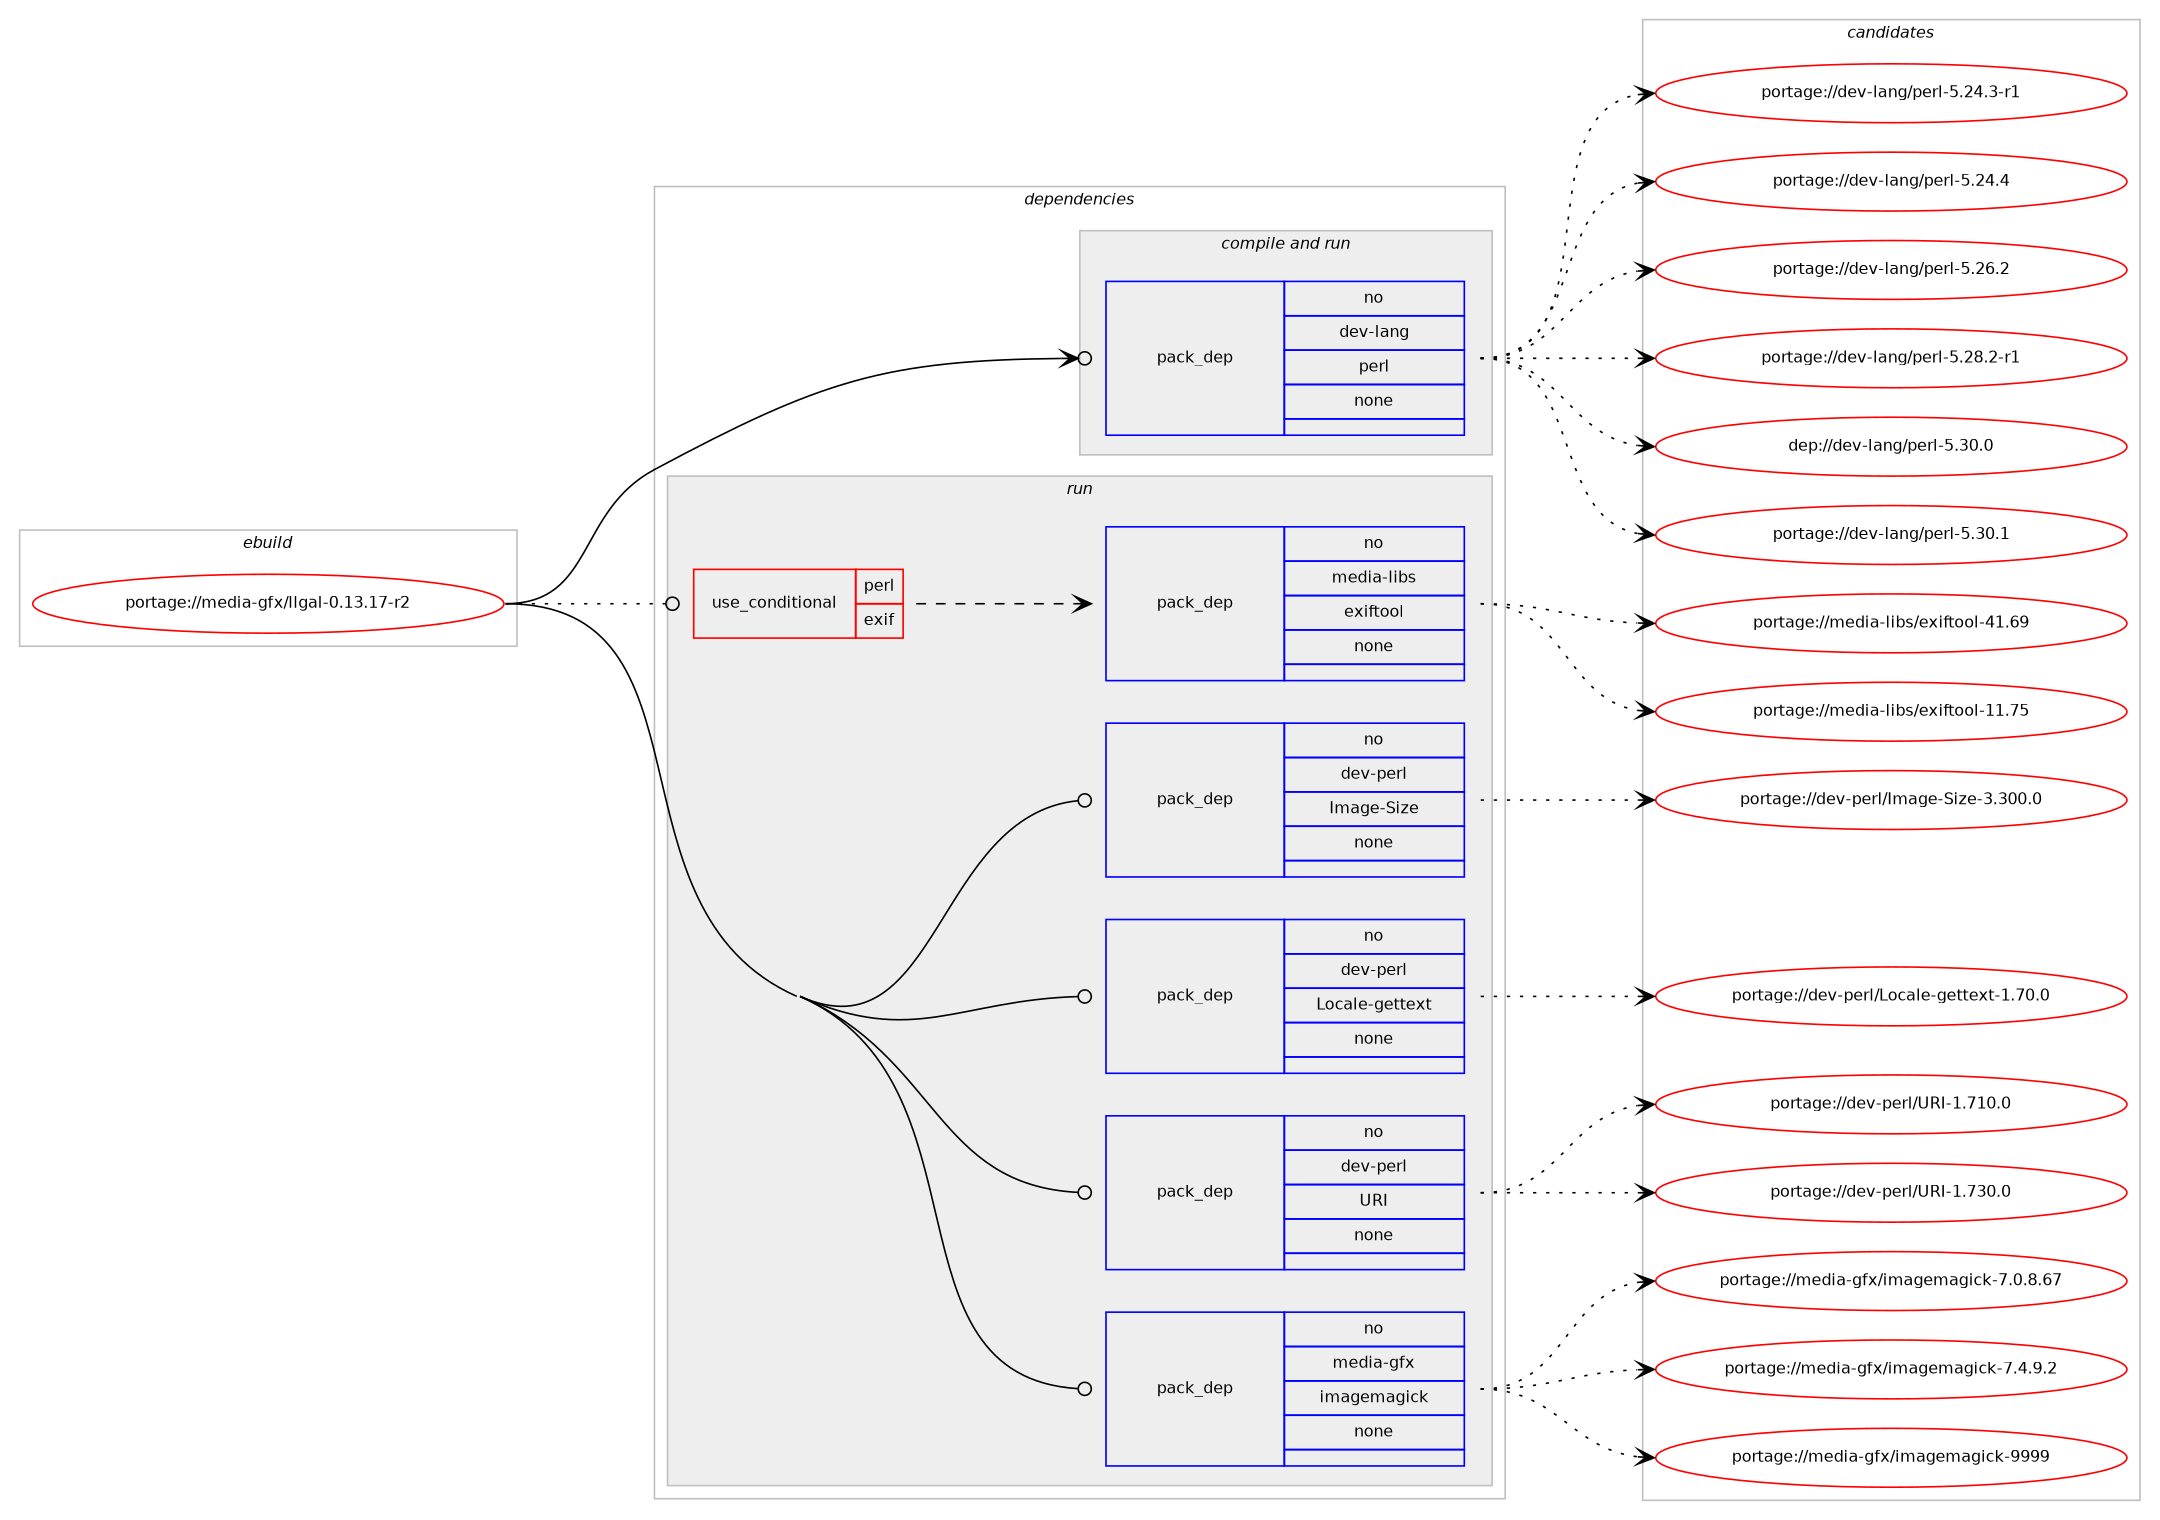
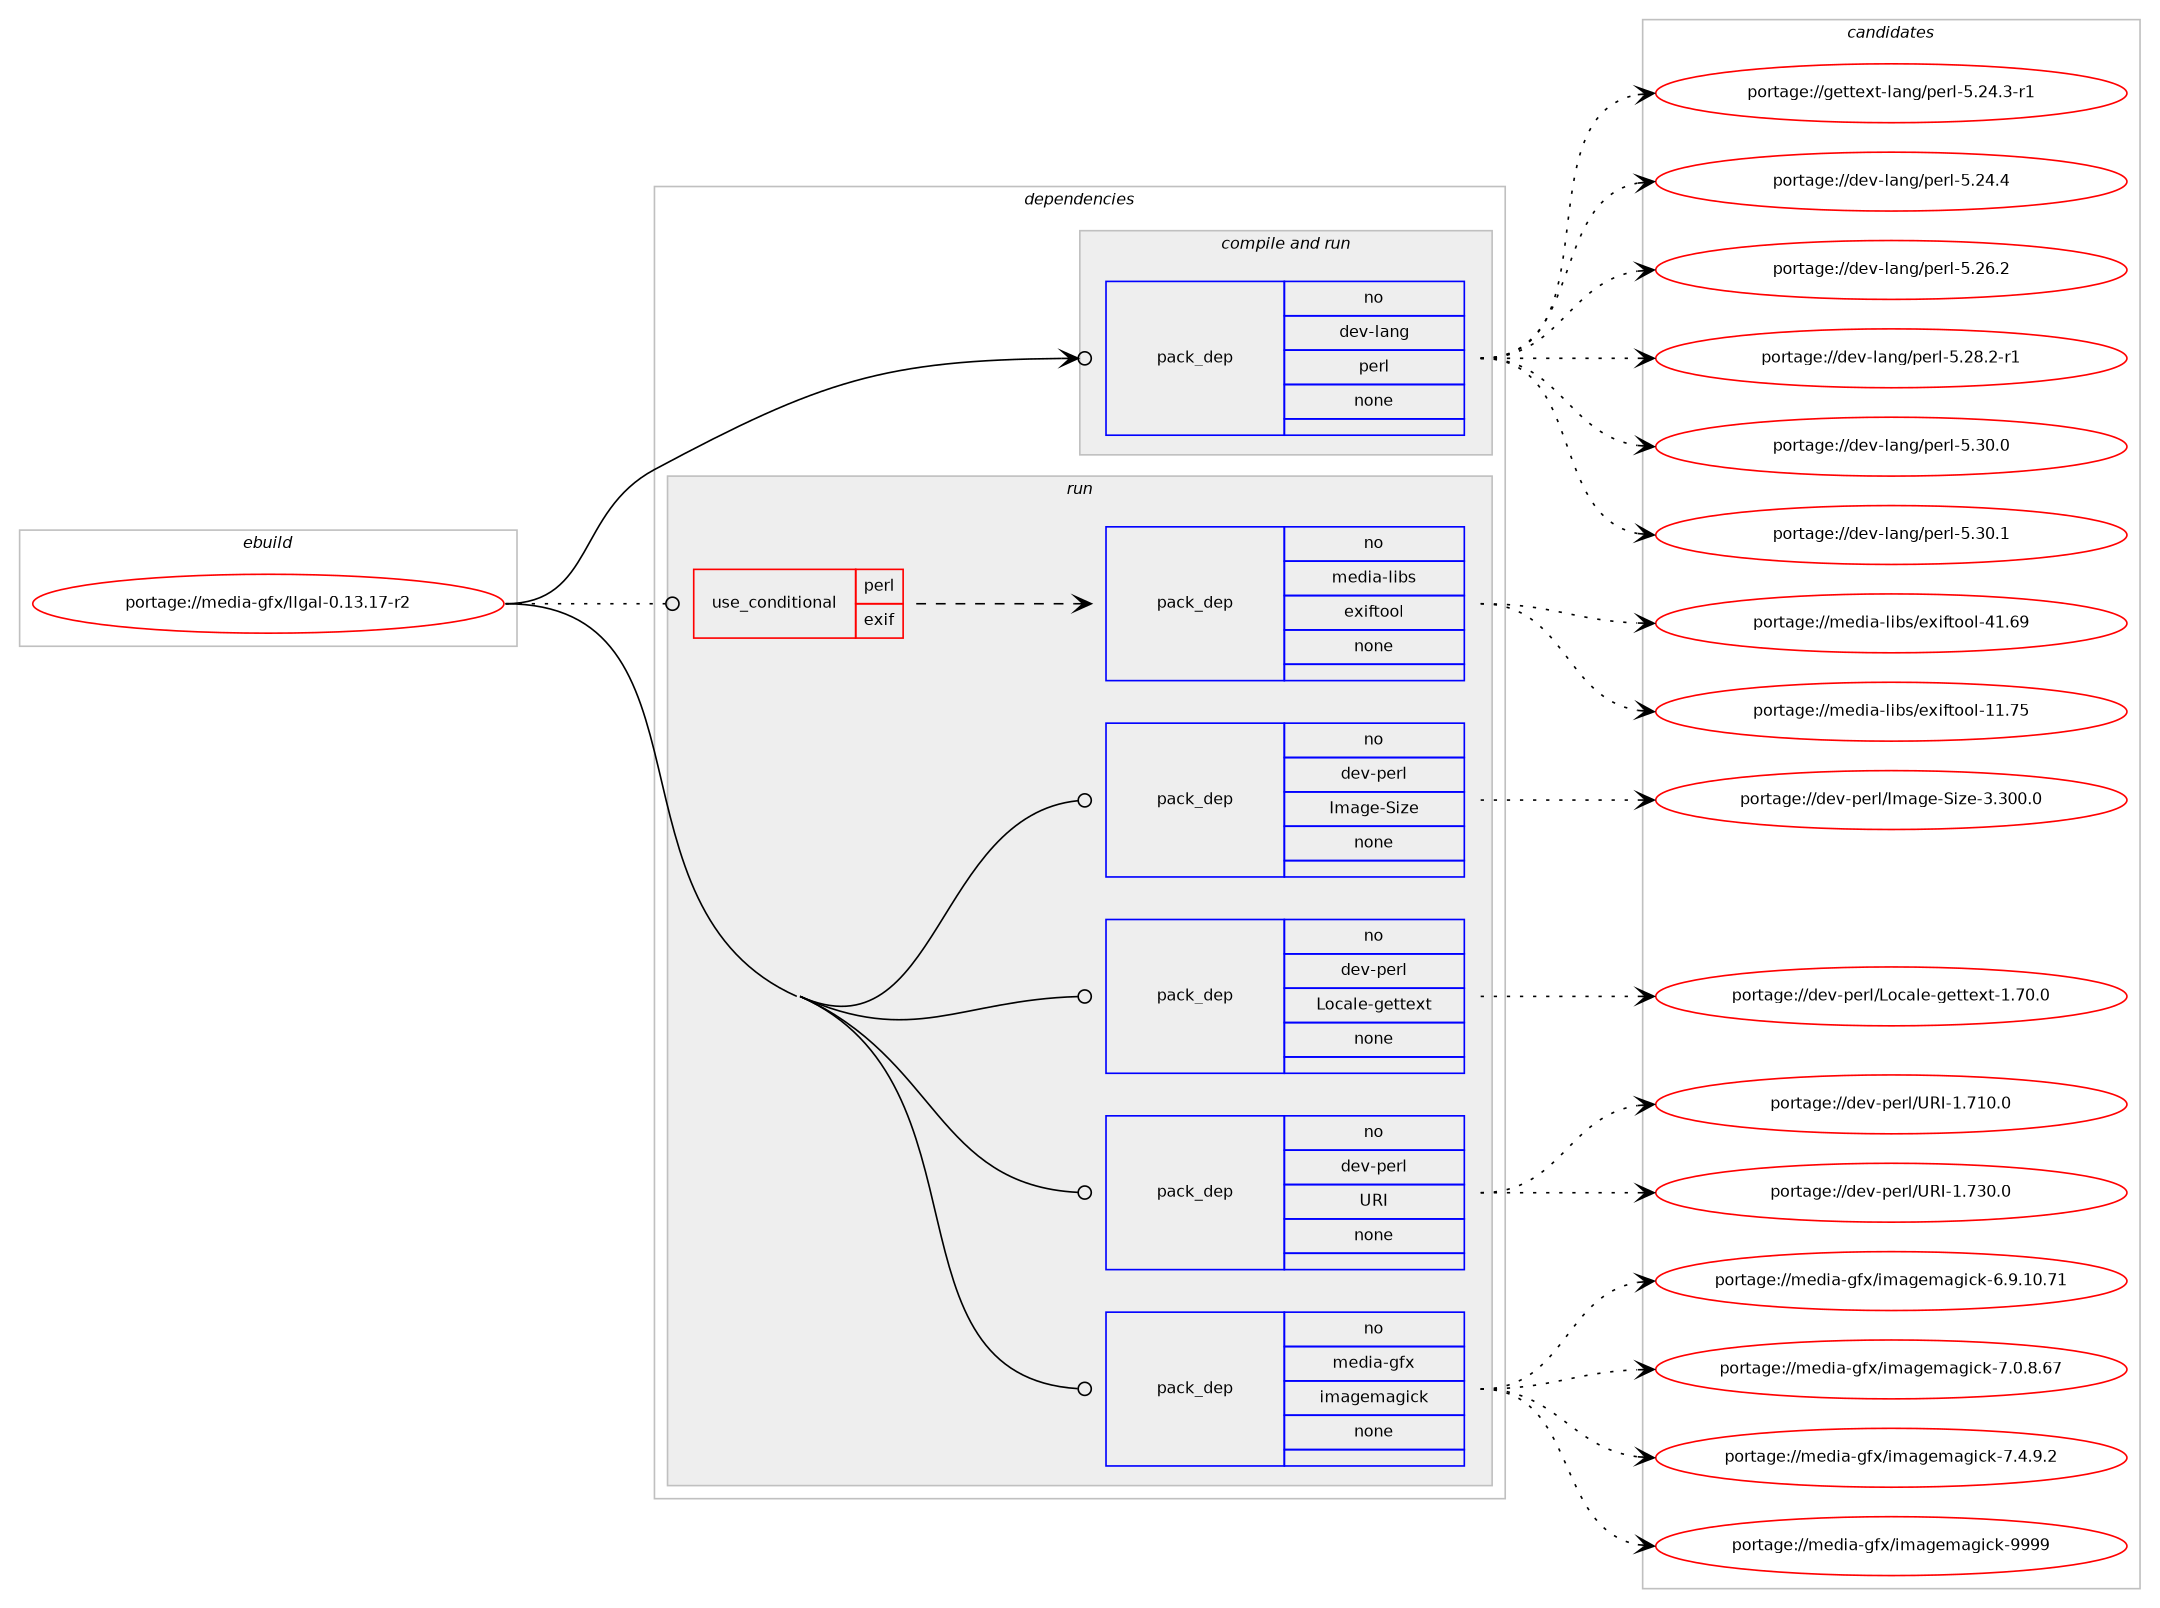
node "portage://dev-lang/perl-5.24.3-r1": label "portage://dev-lang/perl-5.24.3-r1" -> "portage://gettext-lang/perl-5.24.3-r1"
node "dep://dev-lang/perl-5.30.0": label "dep://dev-lang/perl-5.30.0" -> "portage://dev-lang/perl-5.30.0"
node "portage://media-gfx/imagemagick-6.9.10.71": added
